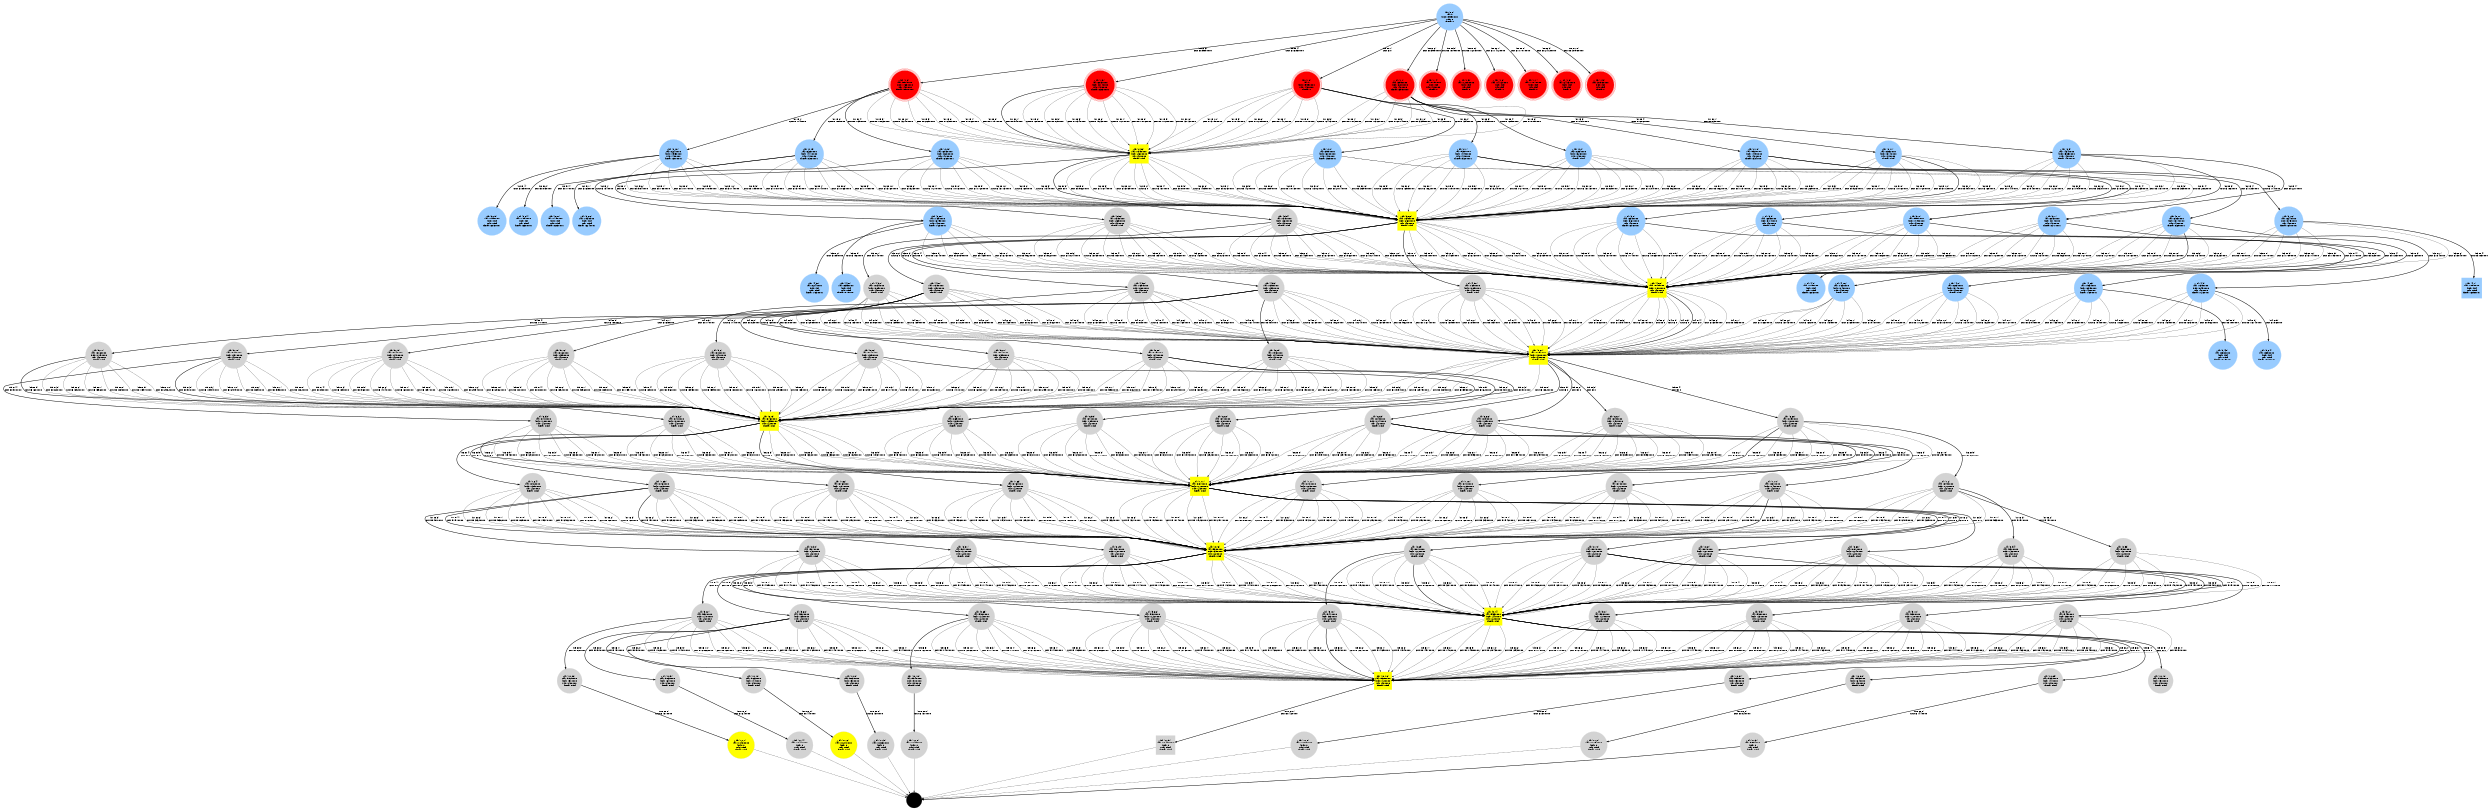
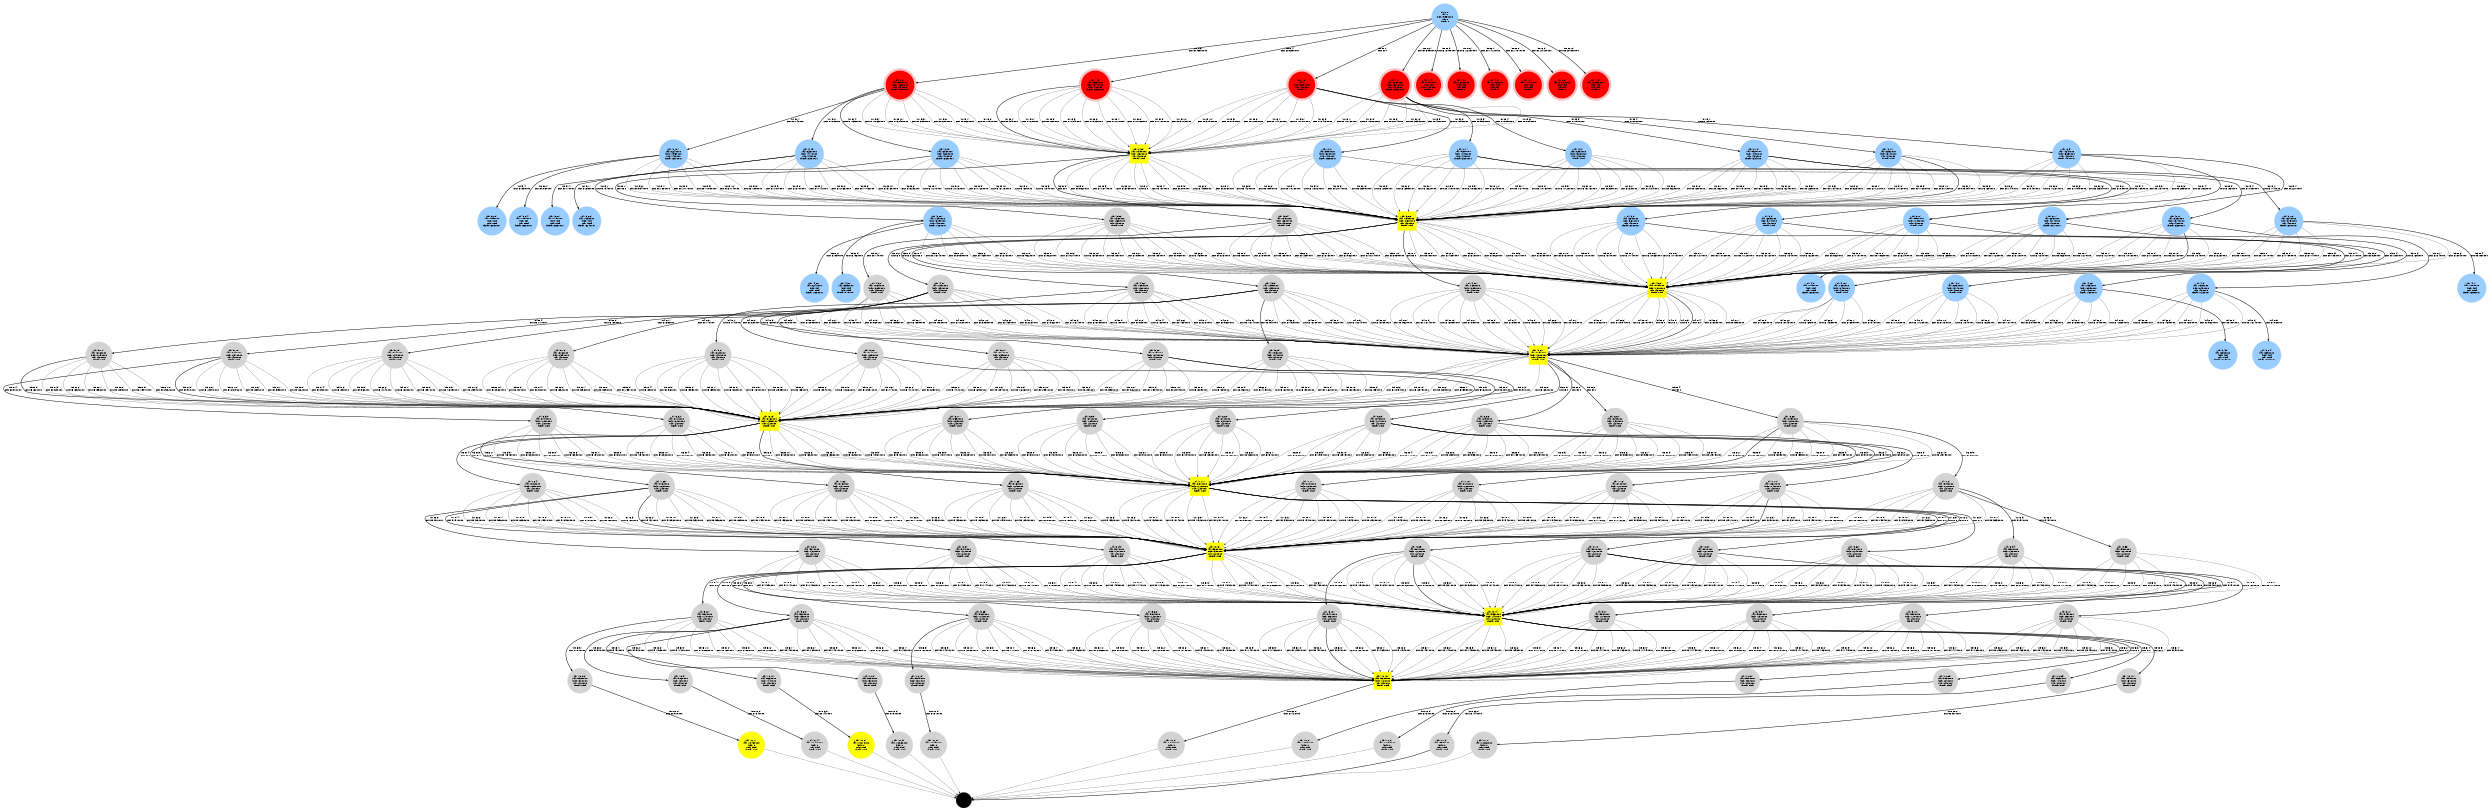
node "id: (4,7) val: -7090000 locb: -inf rub: +inf theta: -6850001": shape square -> circle
node "id: (11,9) val: -10400000 locb: 0 rub: +inf theta: +inf": shape square -> circle
node "id: (11,1) val: -10060000 locb: 0 rub: +inf theta: +inf": added
